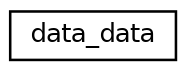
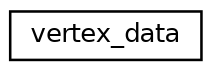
node "data_data": label "data_data" -> "vertex_data"
